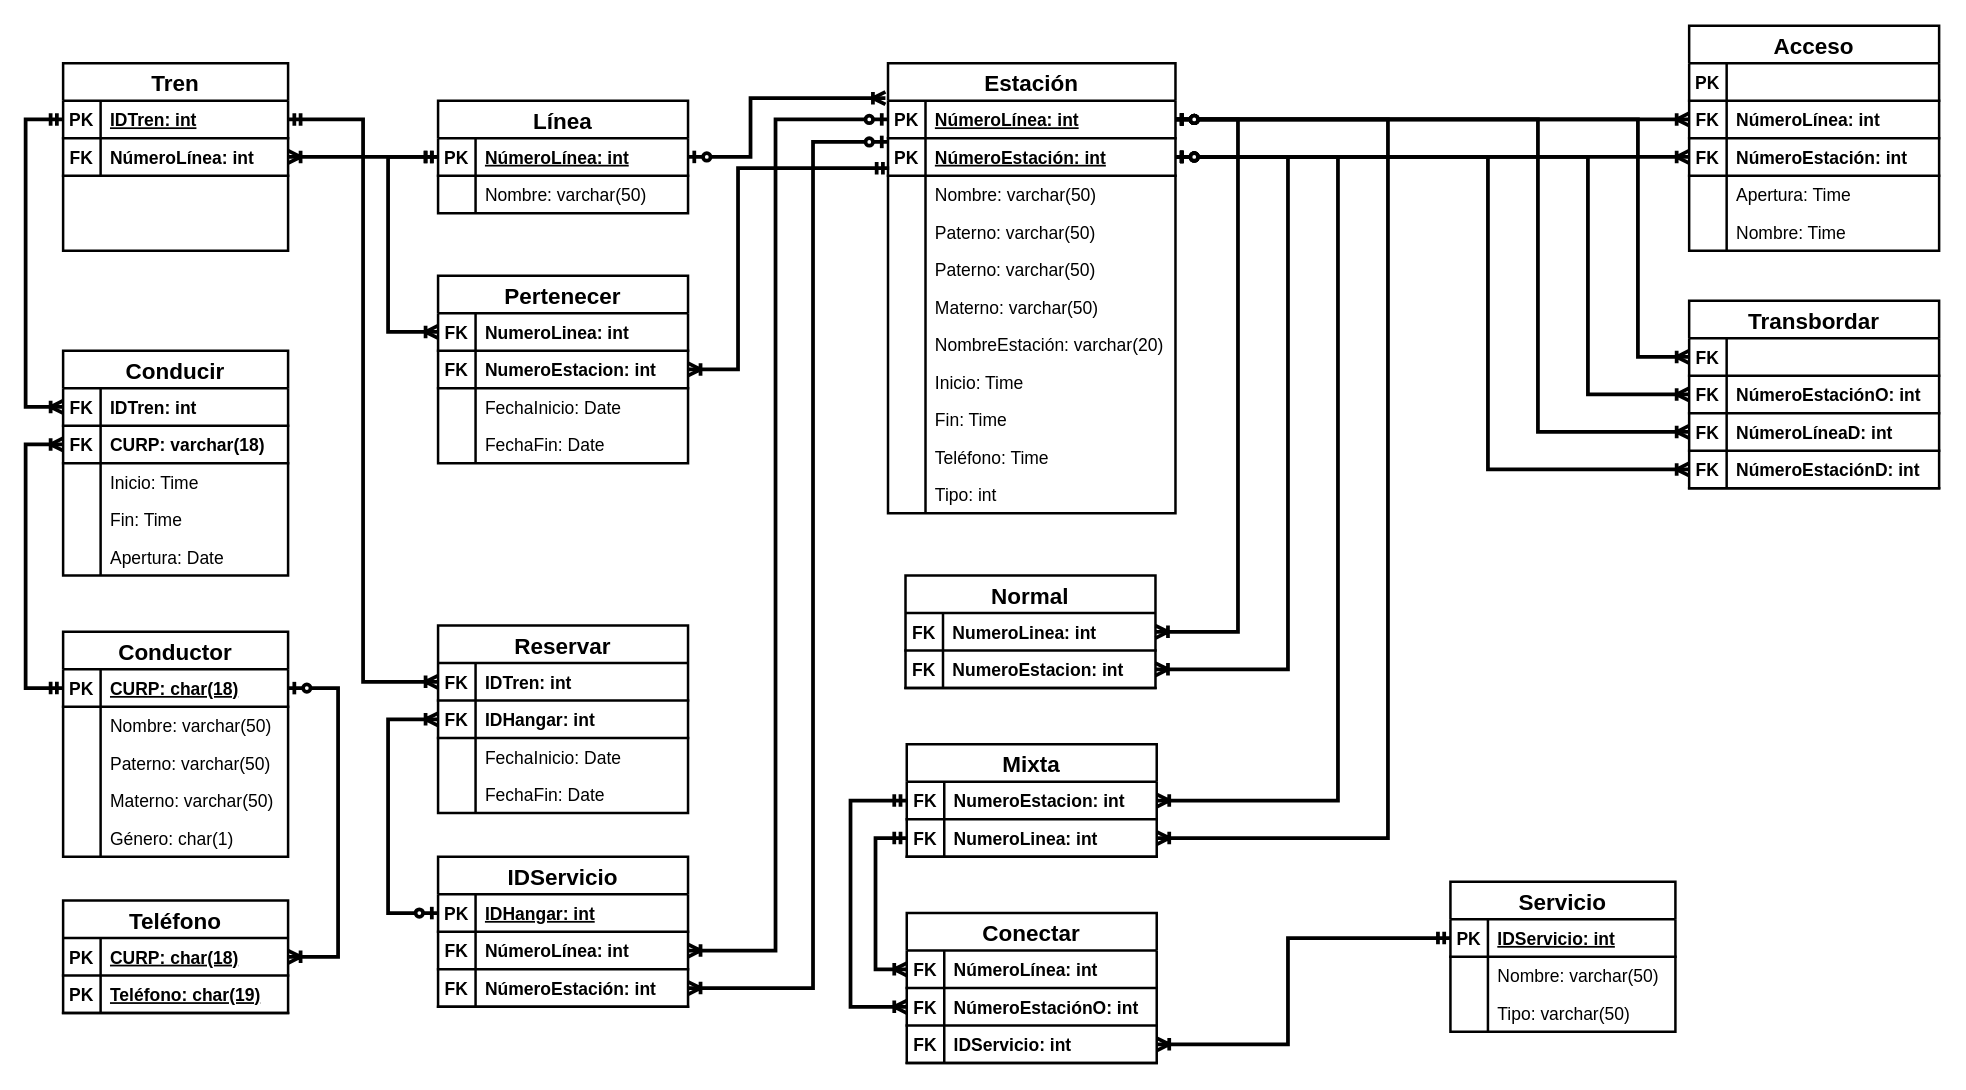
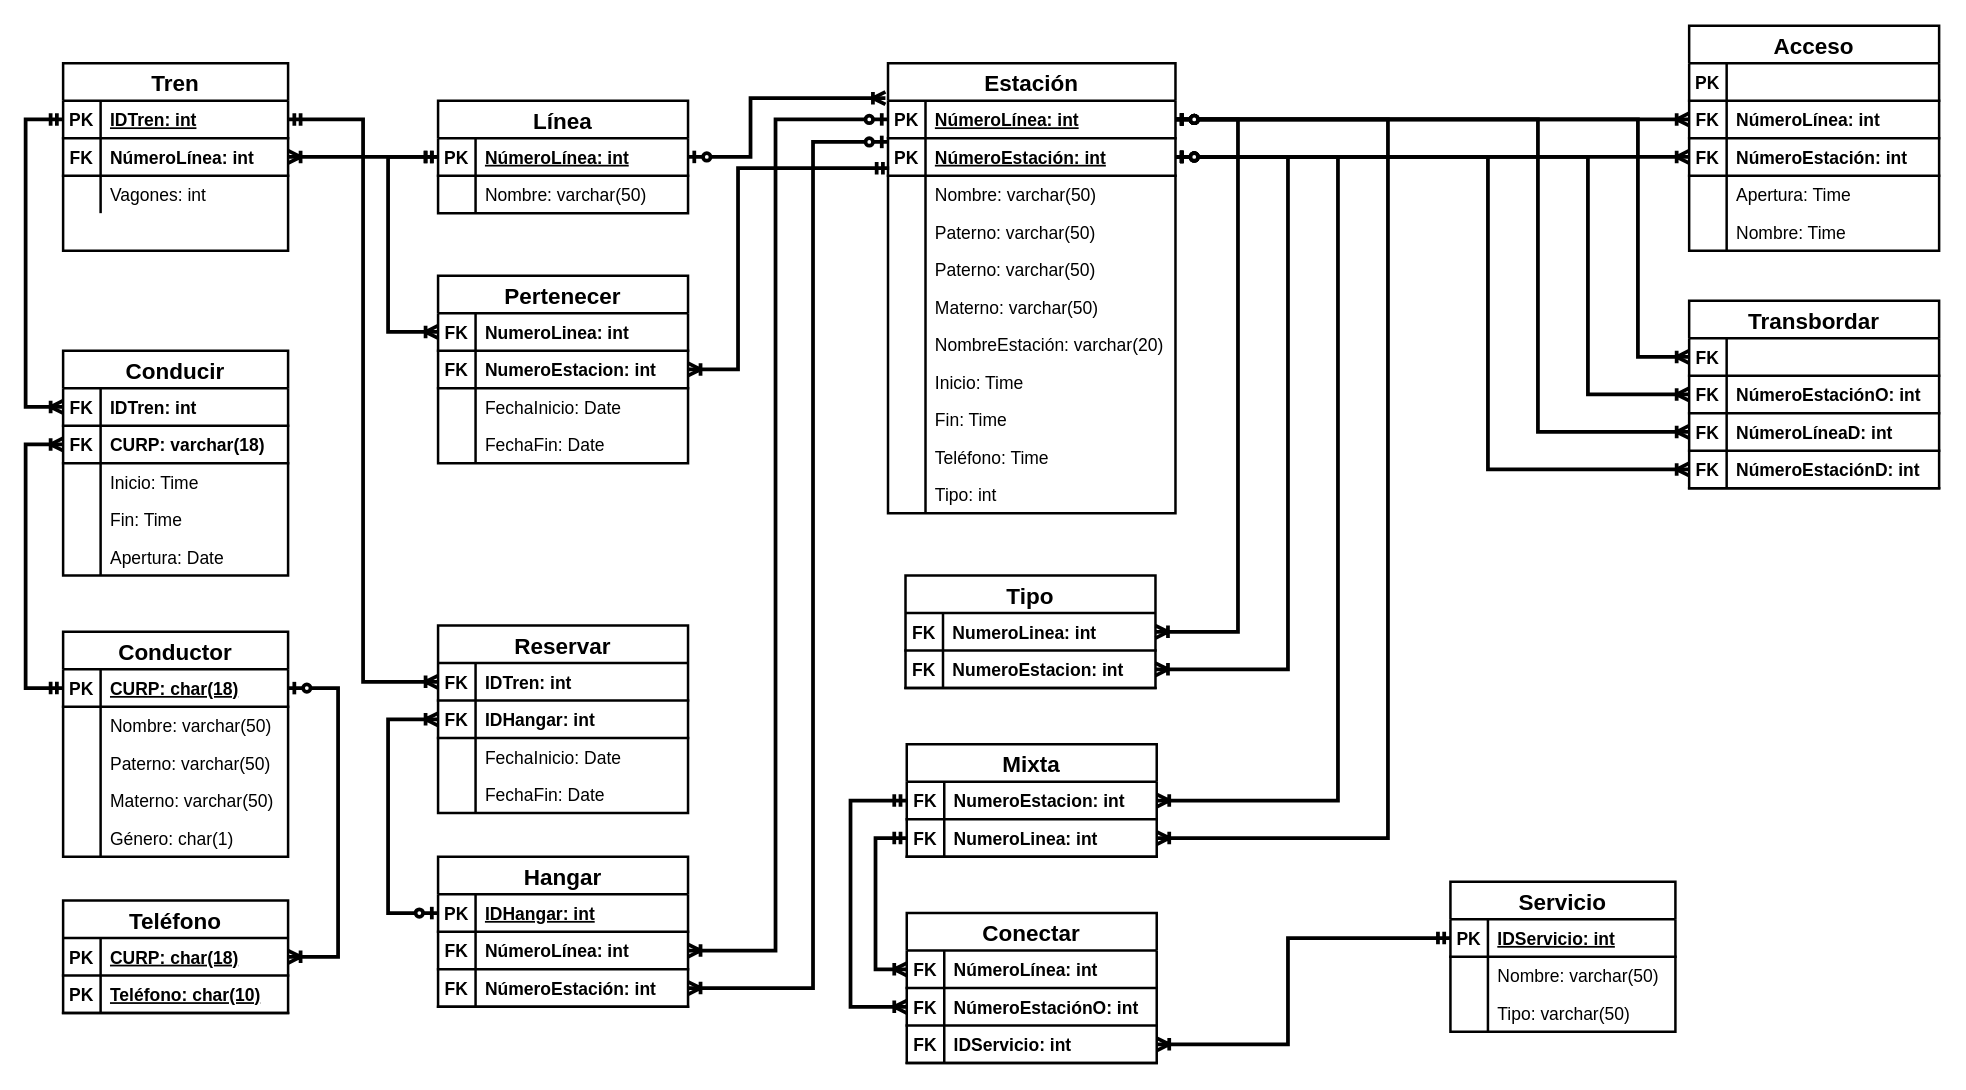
node "Vagones: int": added
node "Normal": label "Normal" -> "Tipo"
node "IDServicio": label "IDServicio" -> "Hangar"
node "Teléfono: char(19)": label "Teléfono: char(19)" -> "Teléfono: char(10)"
